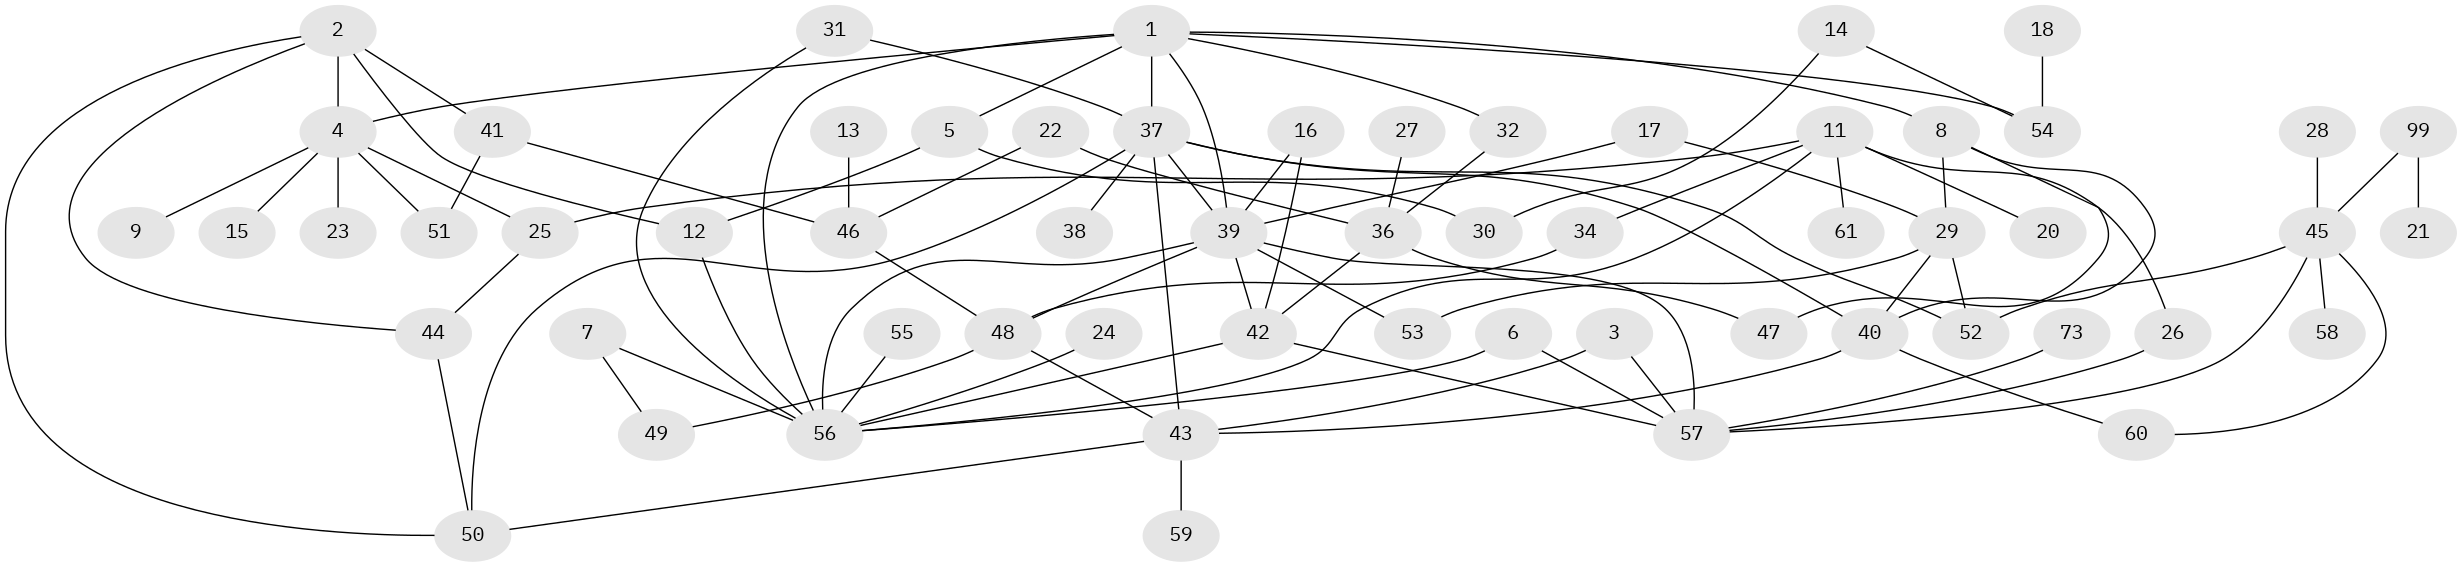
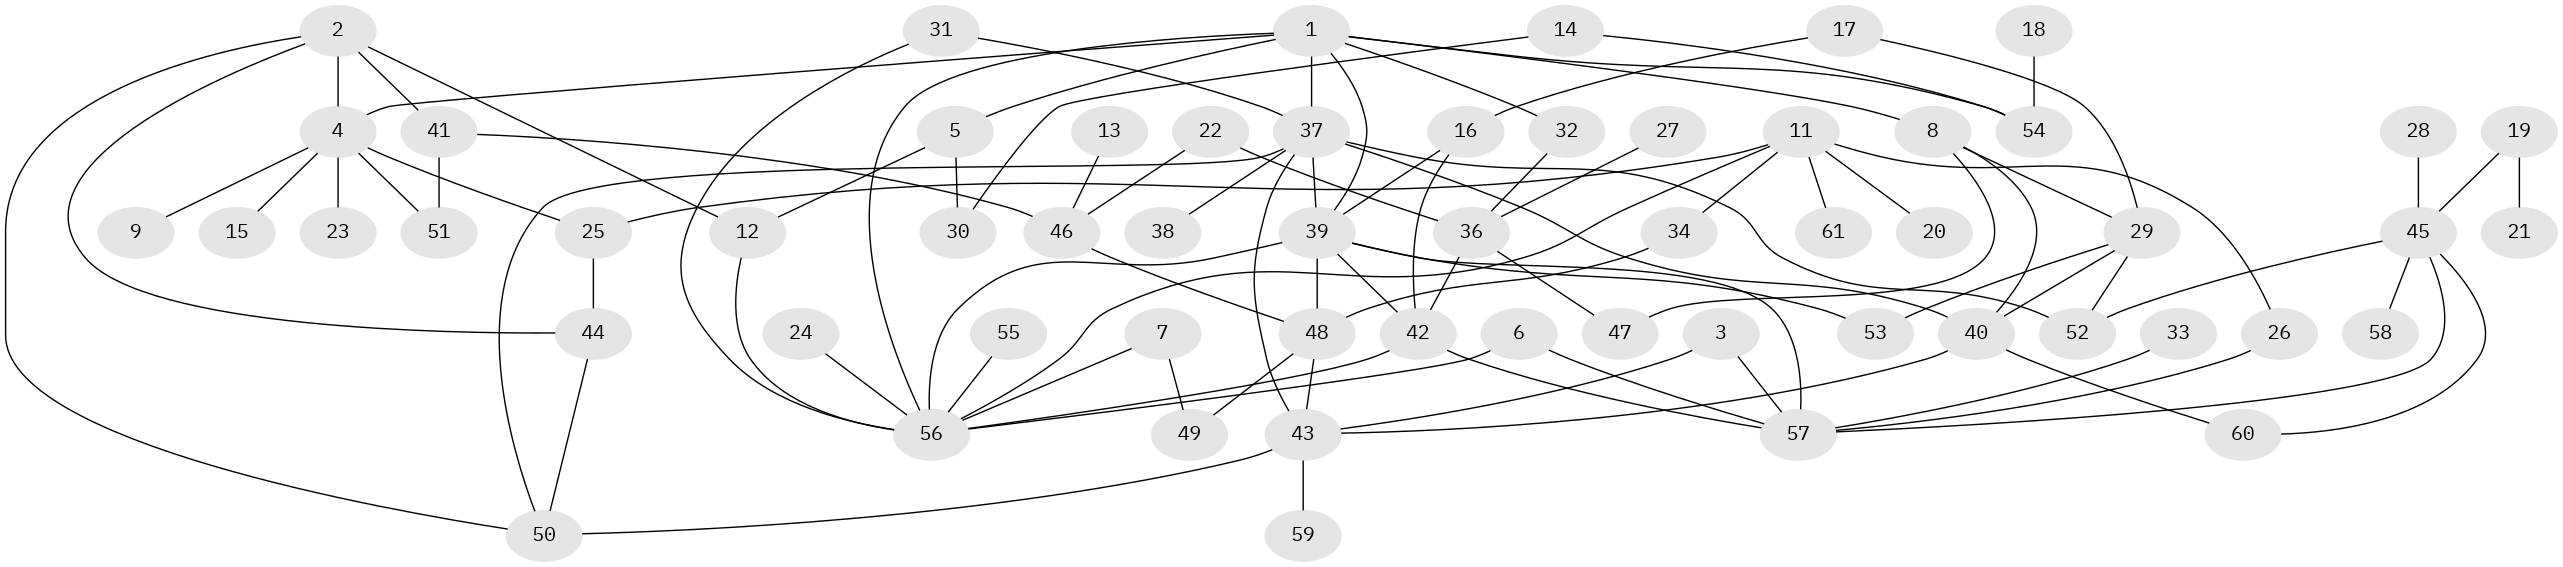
node "99": label "99" -> "19"
edge "17" -- "39": now "17" -- "16"
node "73": label "73" -> "33"
